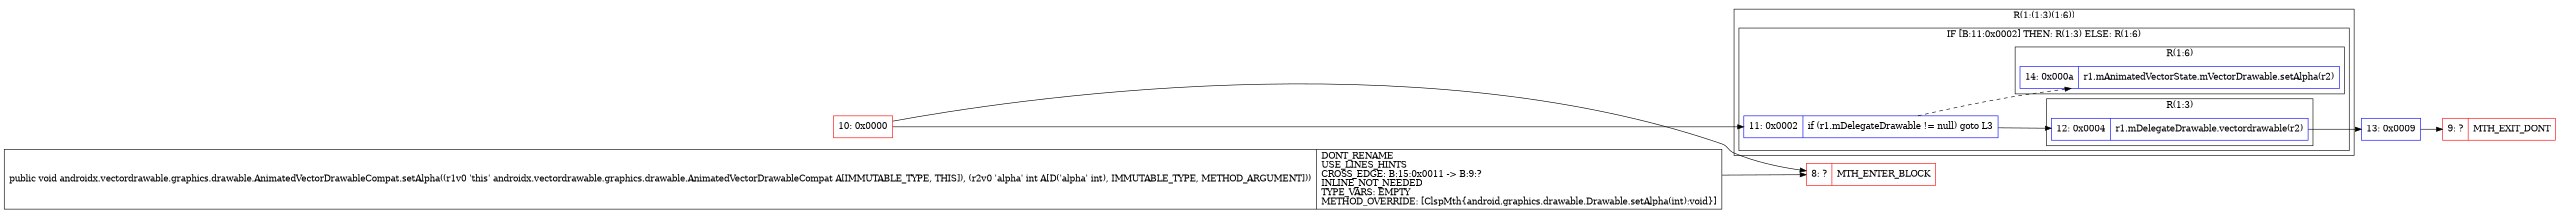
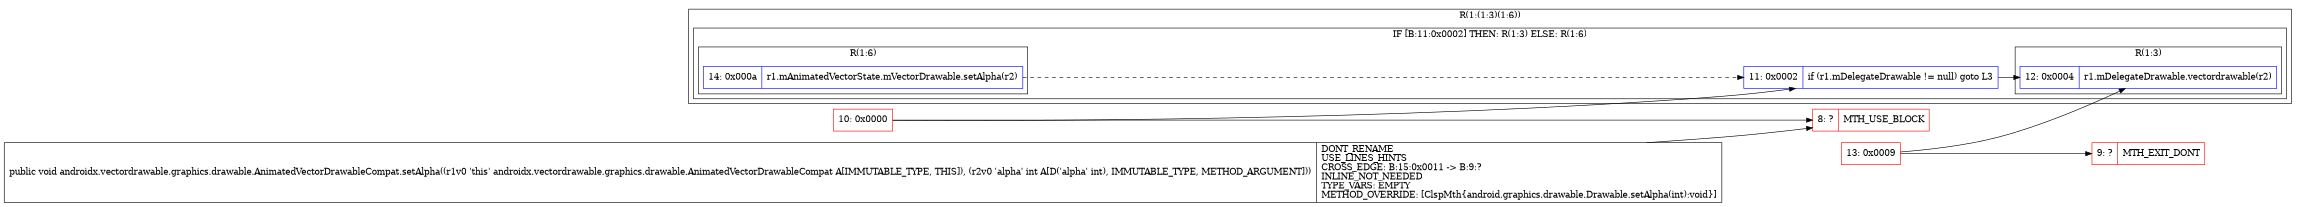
edge "11: 0x0002" -> "14: 0x000a": reversed
edge "12: 0x0004" -> "13: 0x0009": reversed
node "13: 0x0009": color blue -> red
node "8: ?": text "MTH_ENTER_BLOCK" -> "MTH_USE_BLOCK"
